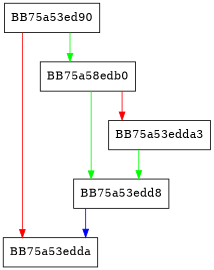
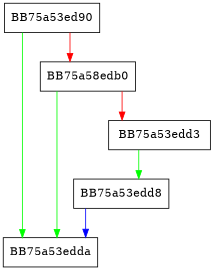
edge "BB75a53ed90" -> "BB75a58edb0": color green -> red
edge "BB75a53ed90" -> "BB75a53edda": color red -> green
edge "BB75a58edb0" -> "BB75a53edd8": now "BB75a58edb0" -> "BB75a53edda"
node "BB75a53edda3": label "BB75a53edda3" -> "BB75a53edd3"
